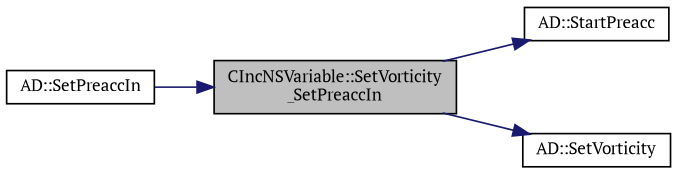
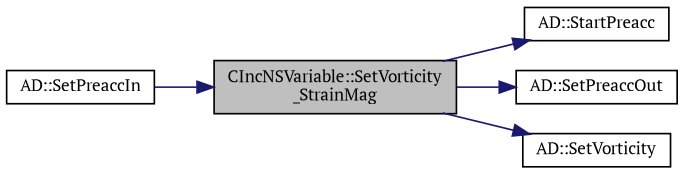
node "CIncNSVariable::SetVorticity _SetPreaccIn": label "CIncNSVariable::SetVorticity _SetPreaccIn" -> "CIncNSVariable::SetVorticity _StrainMag"
node "AD::SetPreaccOut": added
